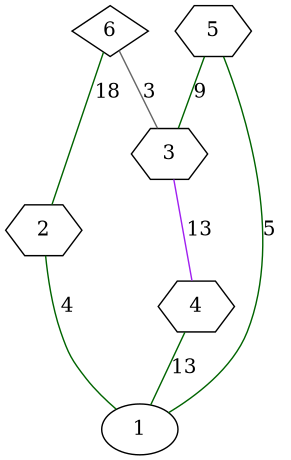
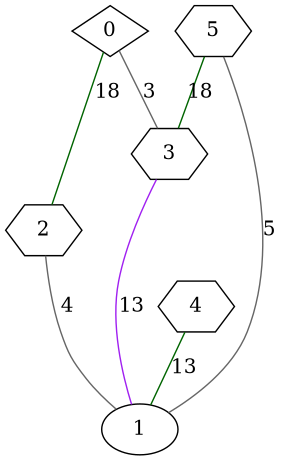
node "6": label "6" -> "0"
edge "5" -- "3": label "9" -> "18"
edge "3" -- "4": now "3" -- "1"
edge "5" -- "1": color darkgreen -> gray40
edge "2" -- "1": color darkgreen -> gray40
